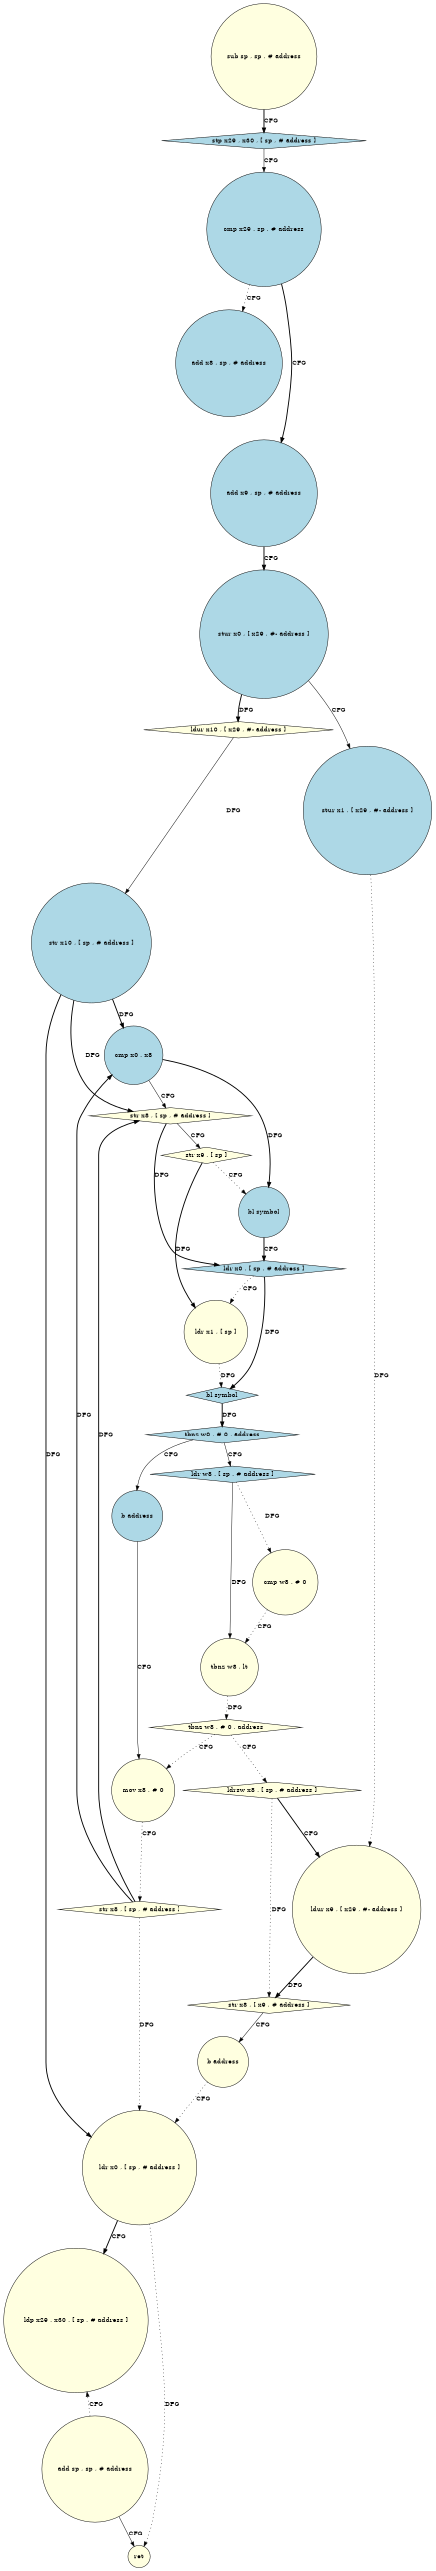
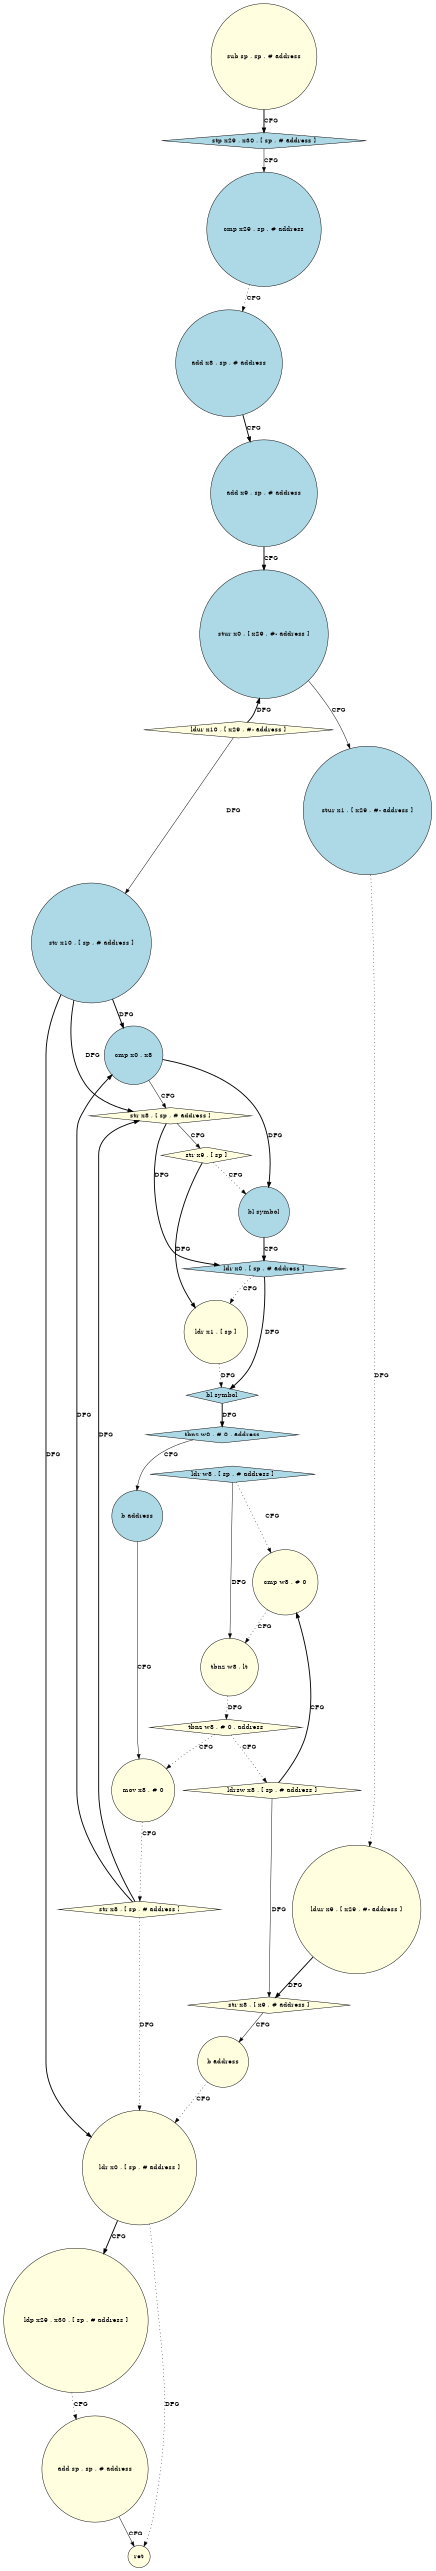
edge "cmp x29 , sp , # address" -> "add x9 , sp , # address": now "add x8 , sp , # address" -> "add x9 , sp , # address"
edge "stur x0 , [ x29 , #- address ]" -> "ldur x10 , [ x29 , #- address ]": reversed
edge "tbnz w0 , # 0 , address" -> "ldr w8 , [ sp , # address ]": removed, label "CFG"
edge "ldr w8 , [ sp , # address ]" -> "cmp w8 , # 0": label "DFG" -> "CFG"
edge "ldrsw x8 , [ sp , # address ]" -> "ldur x9 , [ x29 , #- address ]": now "ldrsw x8 , [ sp , # address ]" -> "cmp w8 , # 0"
edge "ldrsw x8 , [ sp , # address ]" -> "str x8 , [ x9 , # address ]": style dotted -> solid
edge "add sp , sp , # address" -> "ldp x29 , x30 , [ sp , # address ]": reversed
